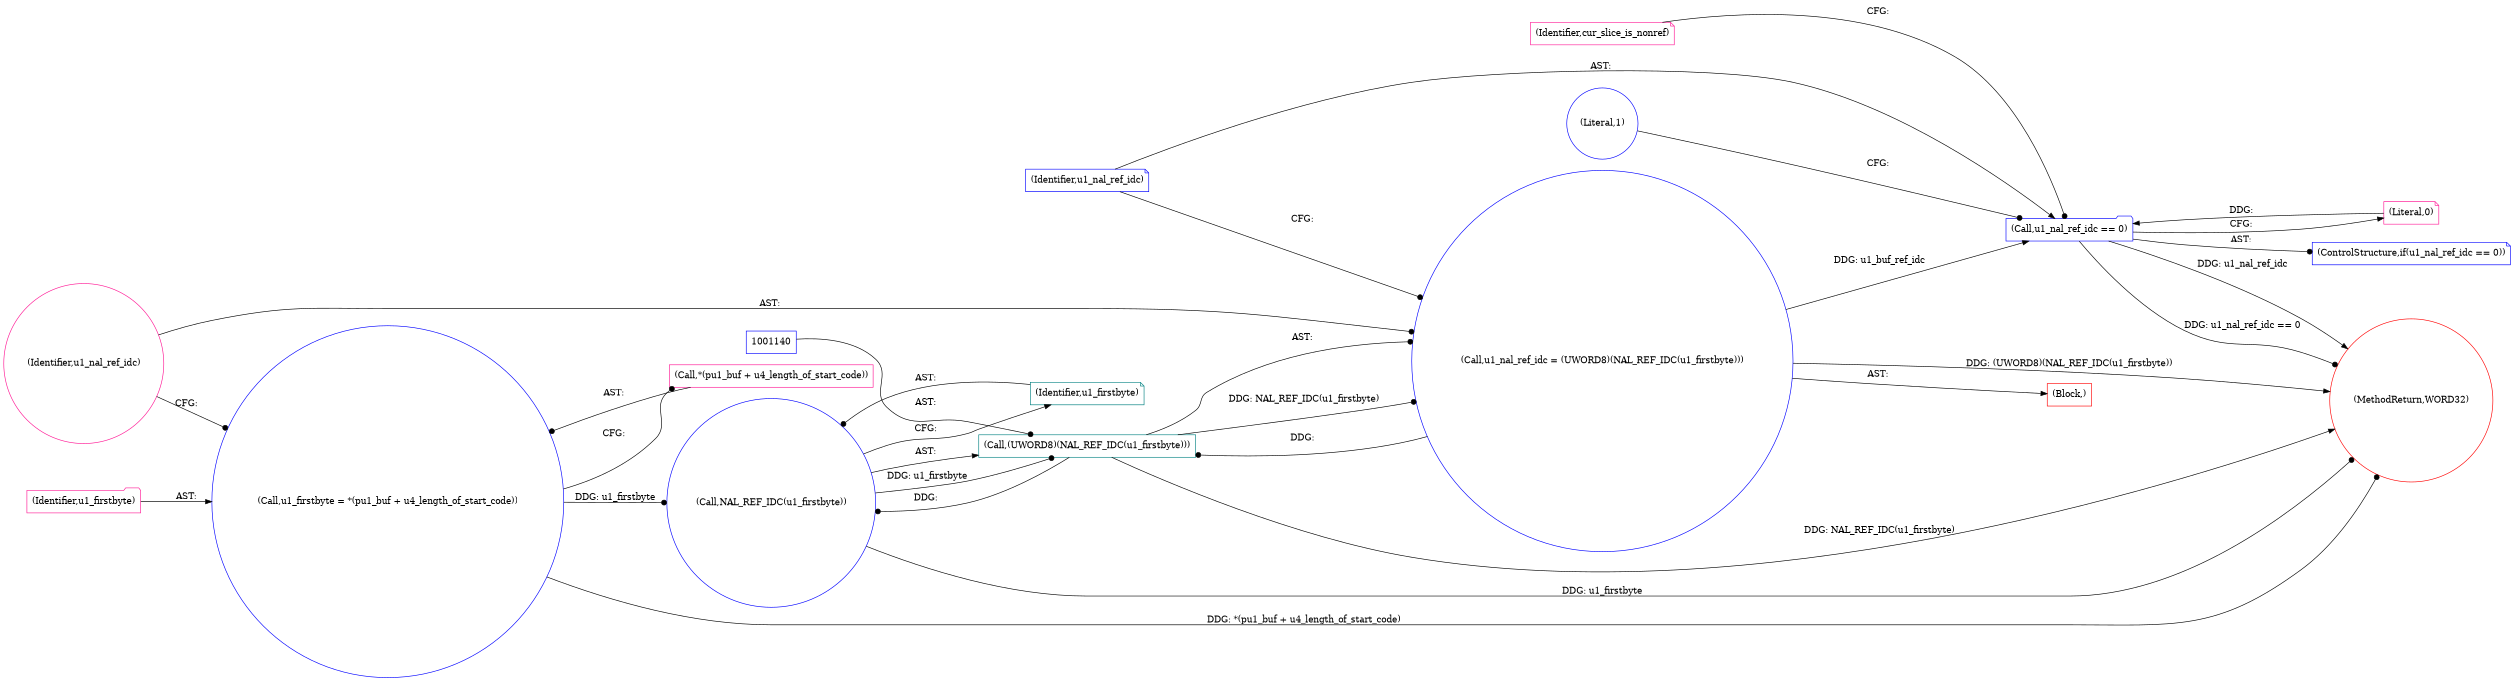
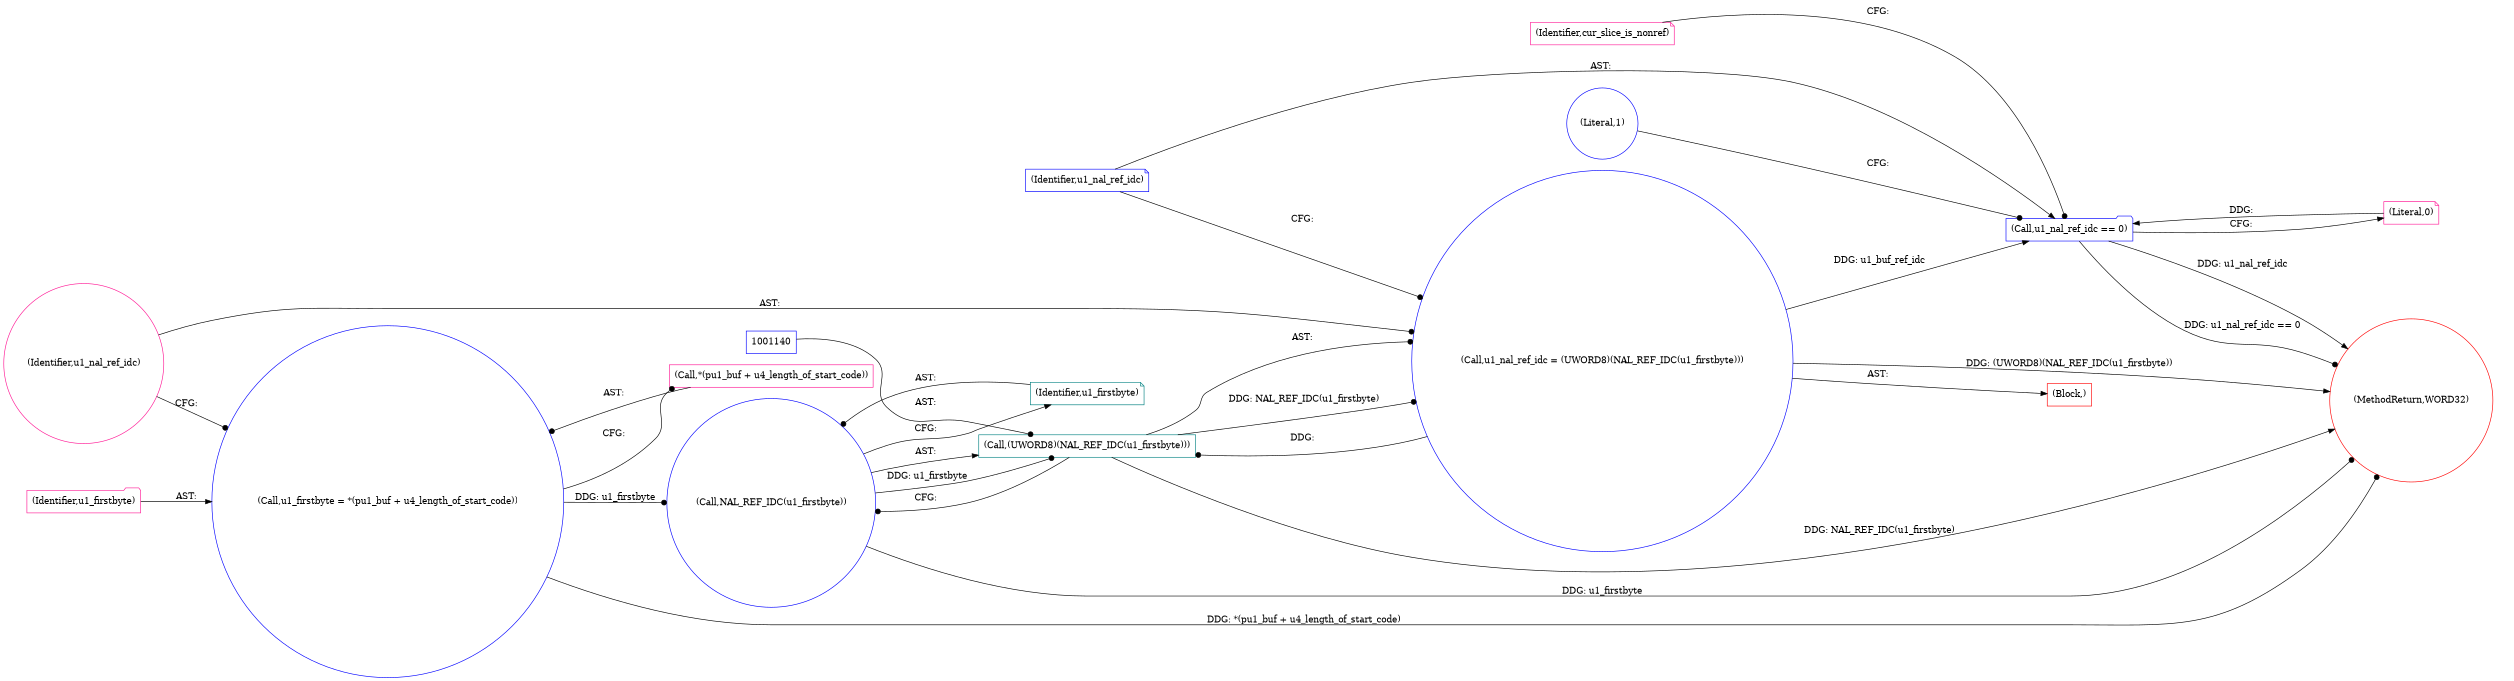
node "(ControlStructure,if(u1_nal_ref_idc == 0))": removed
edge "(Call,(UWORD8)(NAL_REF_IDC(u1_firstbyte)))" -> "(Call,NAL_REF_IDC(u1_firstbyte))": label "DDG: " -> "CFG: "
